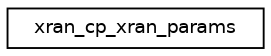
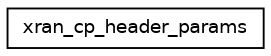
node "xran_cp_xran_params": label "xran_cp_xran_params" -> "xran_cp_header_params"
